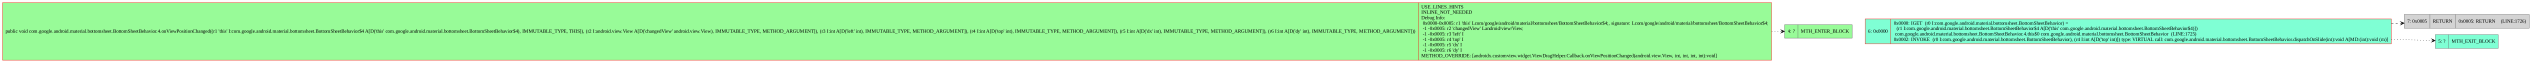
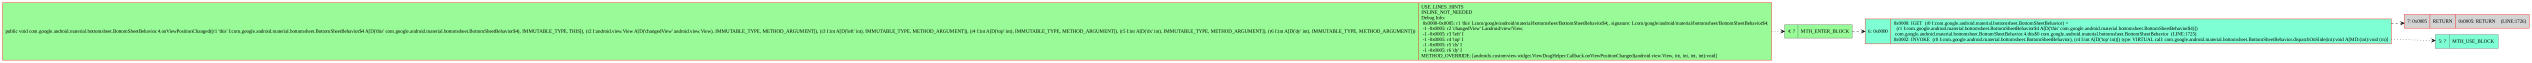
node "7: 0x0005": color gray40 -> red
edge "4: ?" -> "6: 0x0000": added
node "5: ?": text "MTH_EXIT_BLOCK" -> "MTH_USE_BLOCK"
